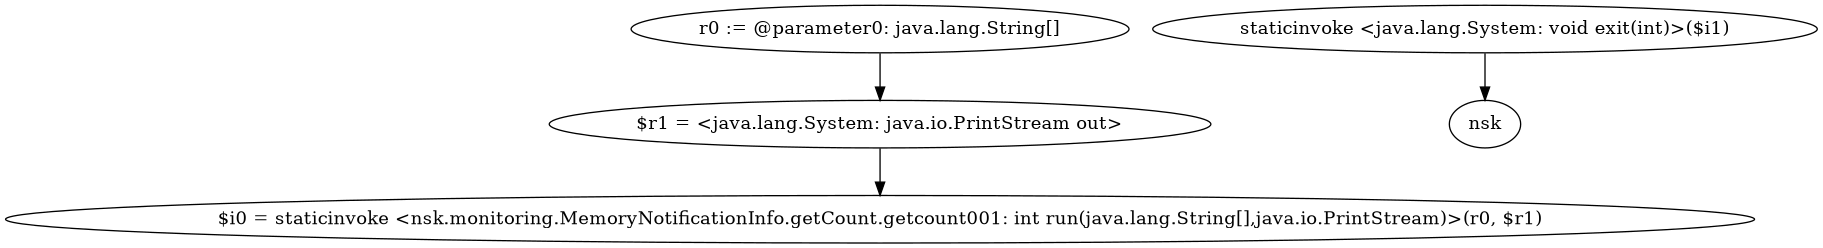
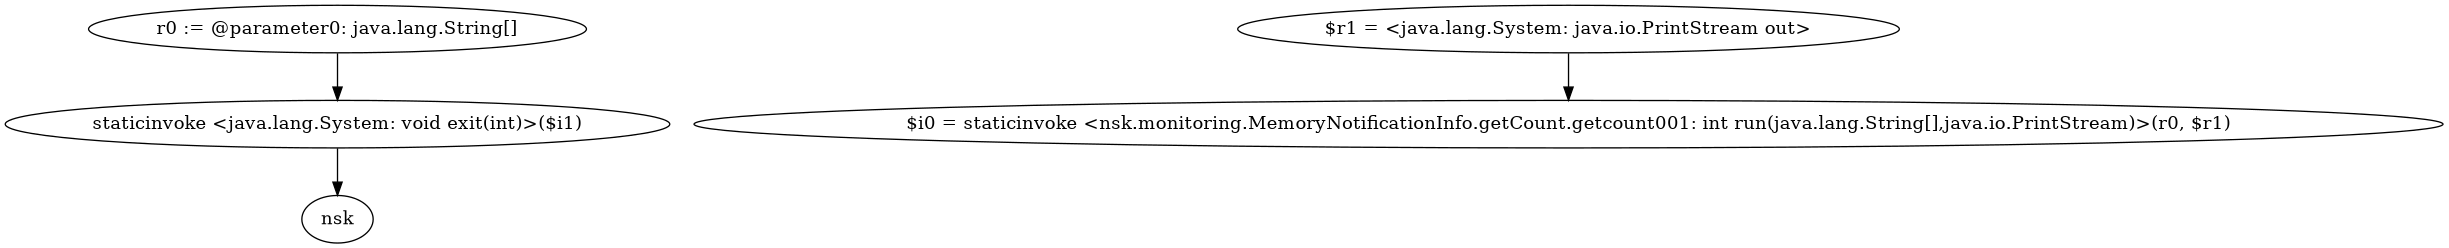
edge "r0 := @parameter0: java.lang.String[]" -> "$r1 = <java.lang.System: java.io.PrintStream out>": now "r0 := @parameter0: java.lang.String[]" -> "staticinvoke <java.lang.System: void exit(int)>($i1)"
